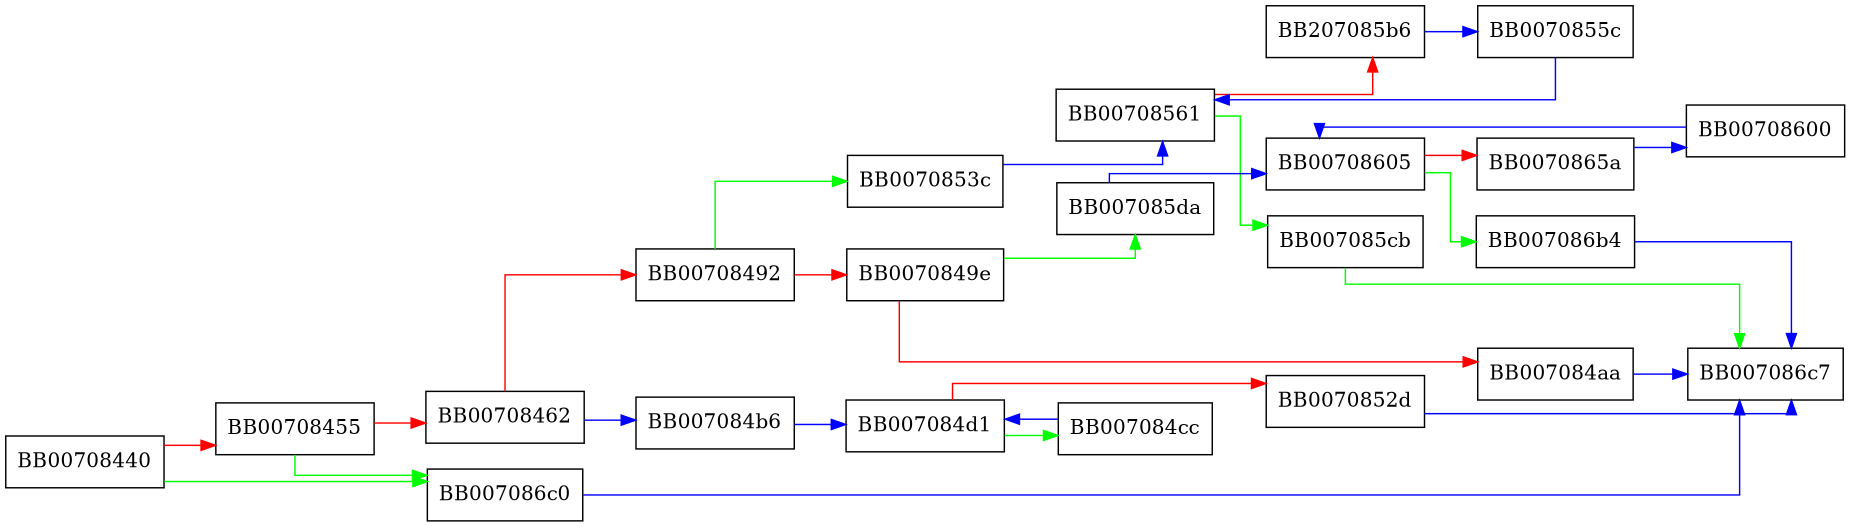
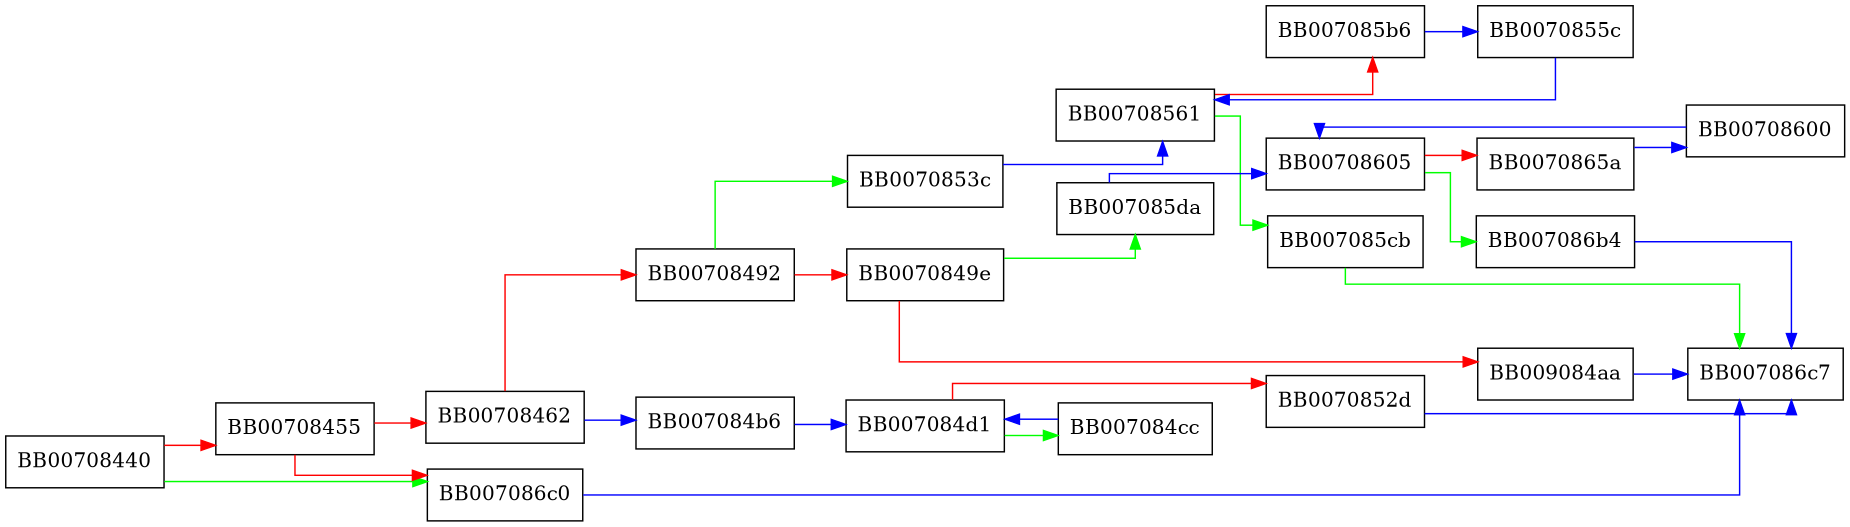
node "BB207085b6": label "BB207085b6" -> "BB007085b6"
node "BB007084aa": label "BB007084aa" -> "BB009084aa"
edge "BB00708455" -> "BB007086c0": color green -> red
